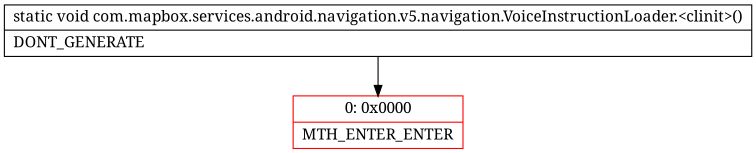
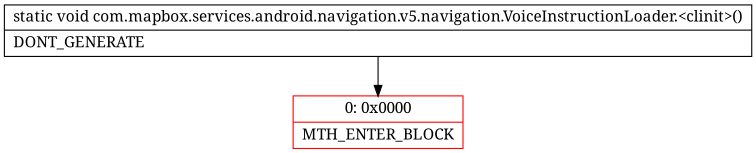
node "0: 0x0000": text "MTH_ENTER_ENTER" -> "MTH_ENTER_BLOCK"
